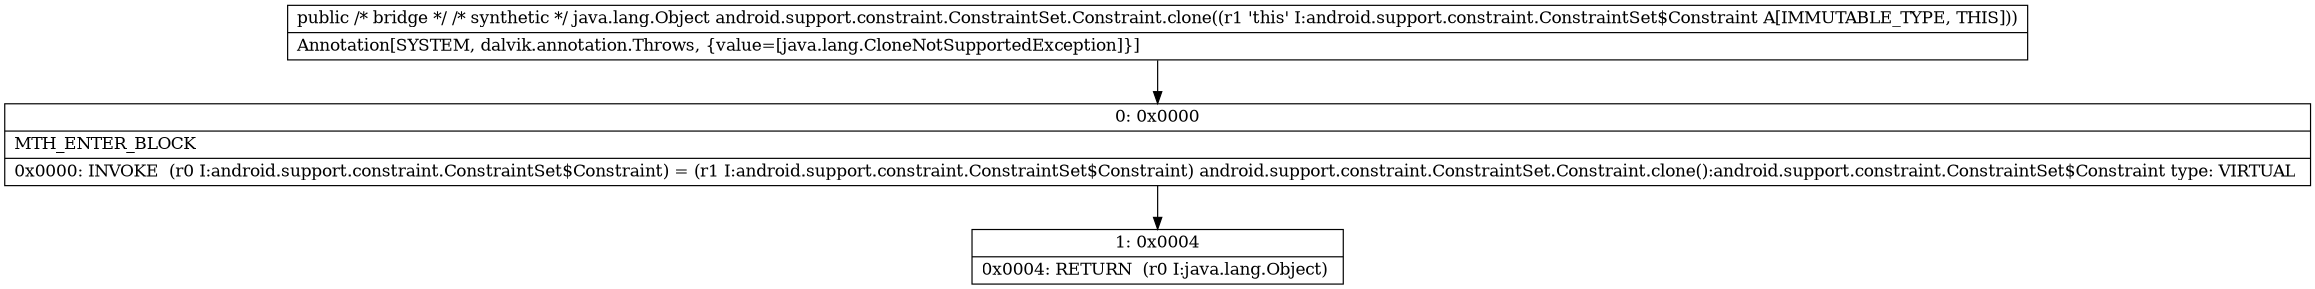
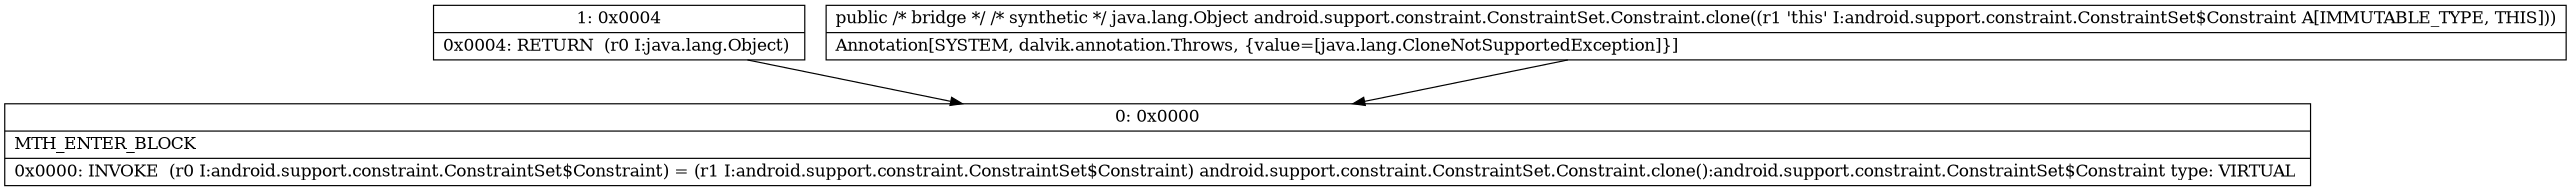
edge "0: 0x0000" -> "1: 0x0004": reversed
